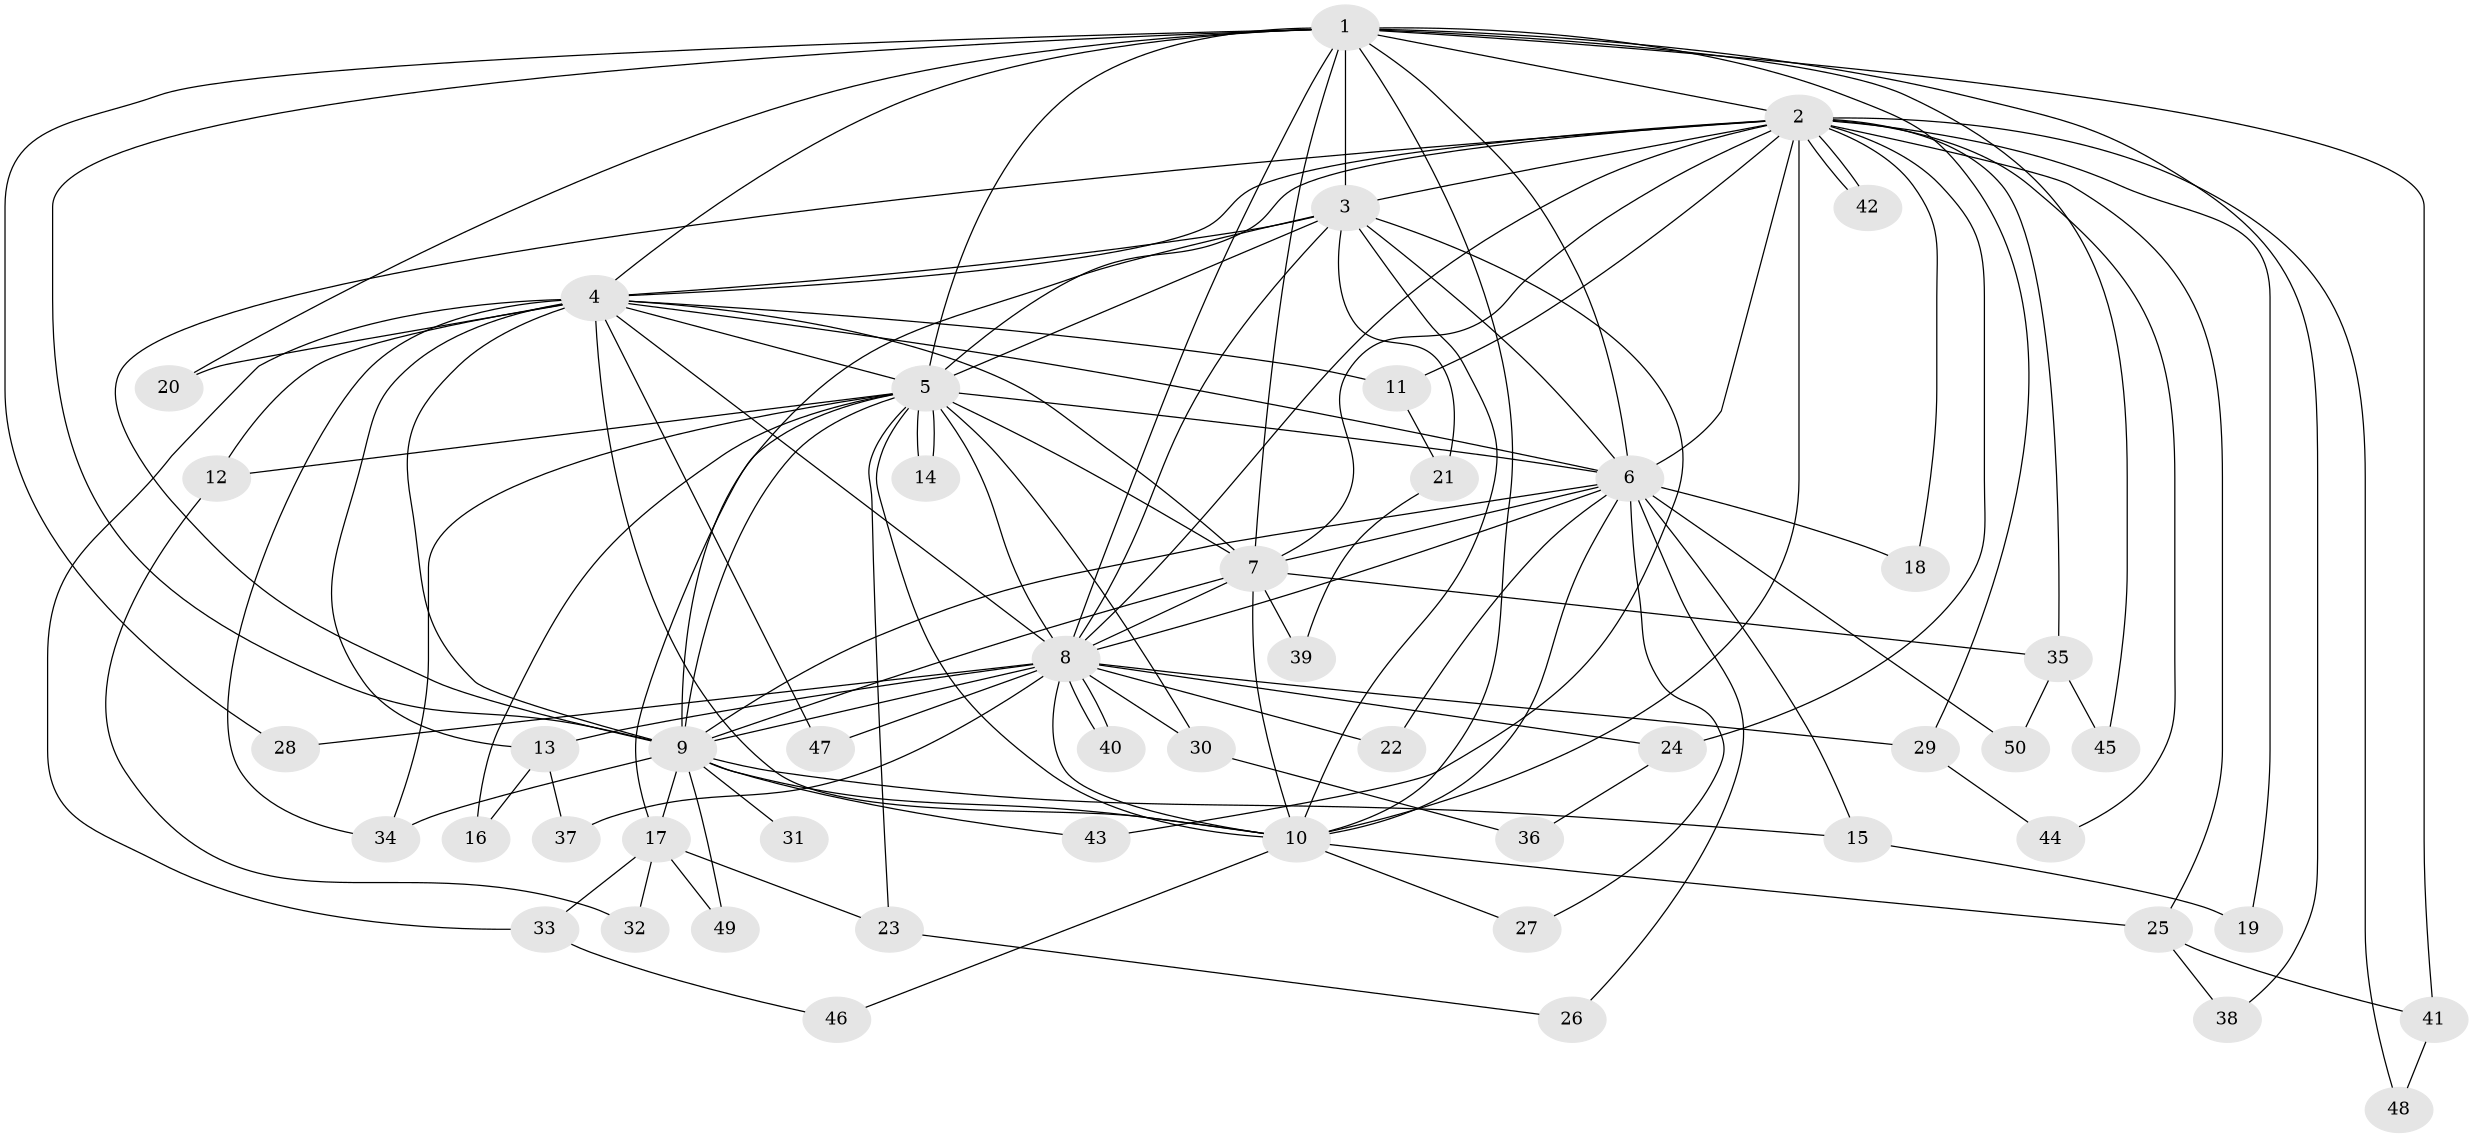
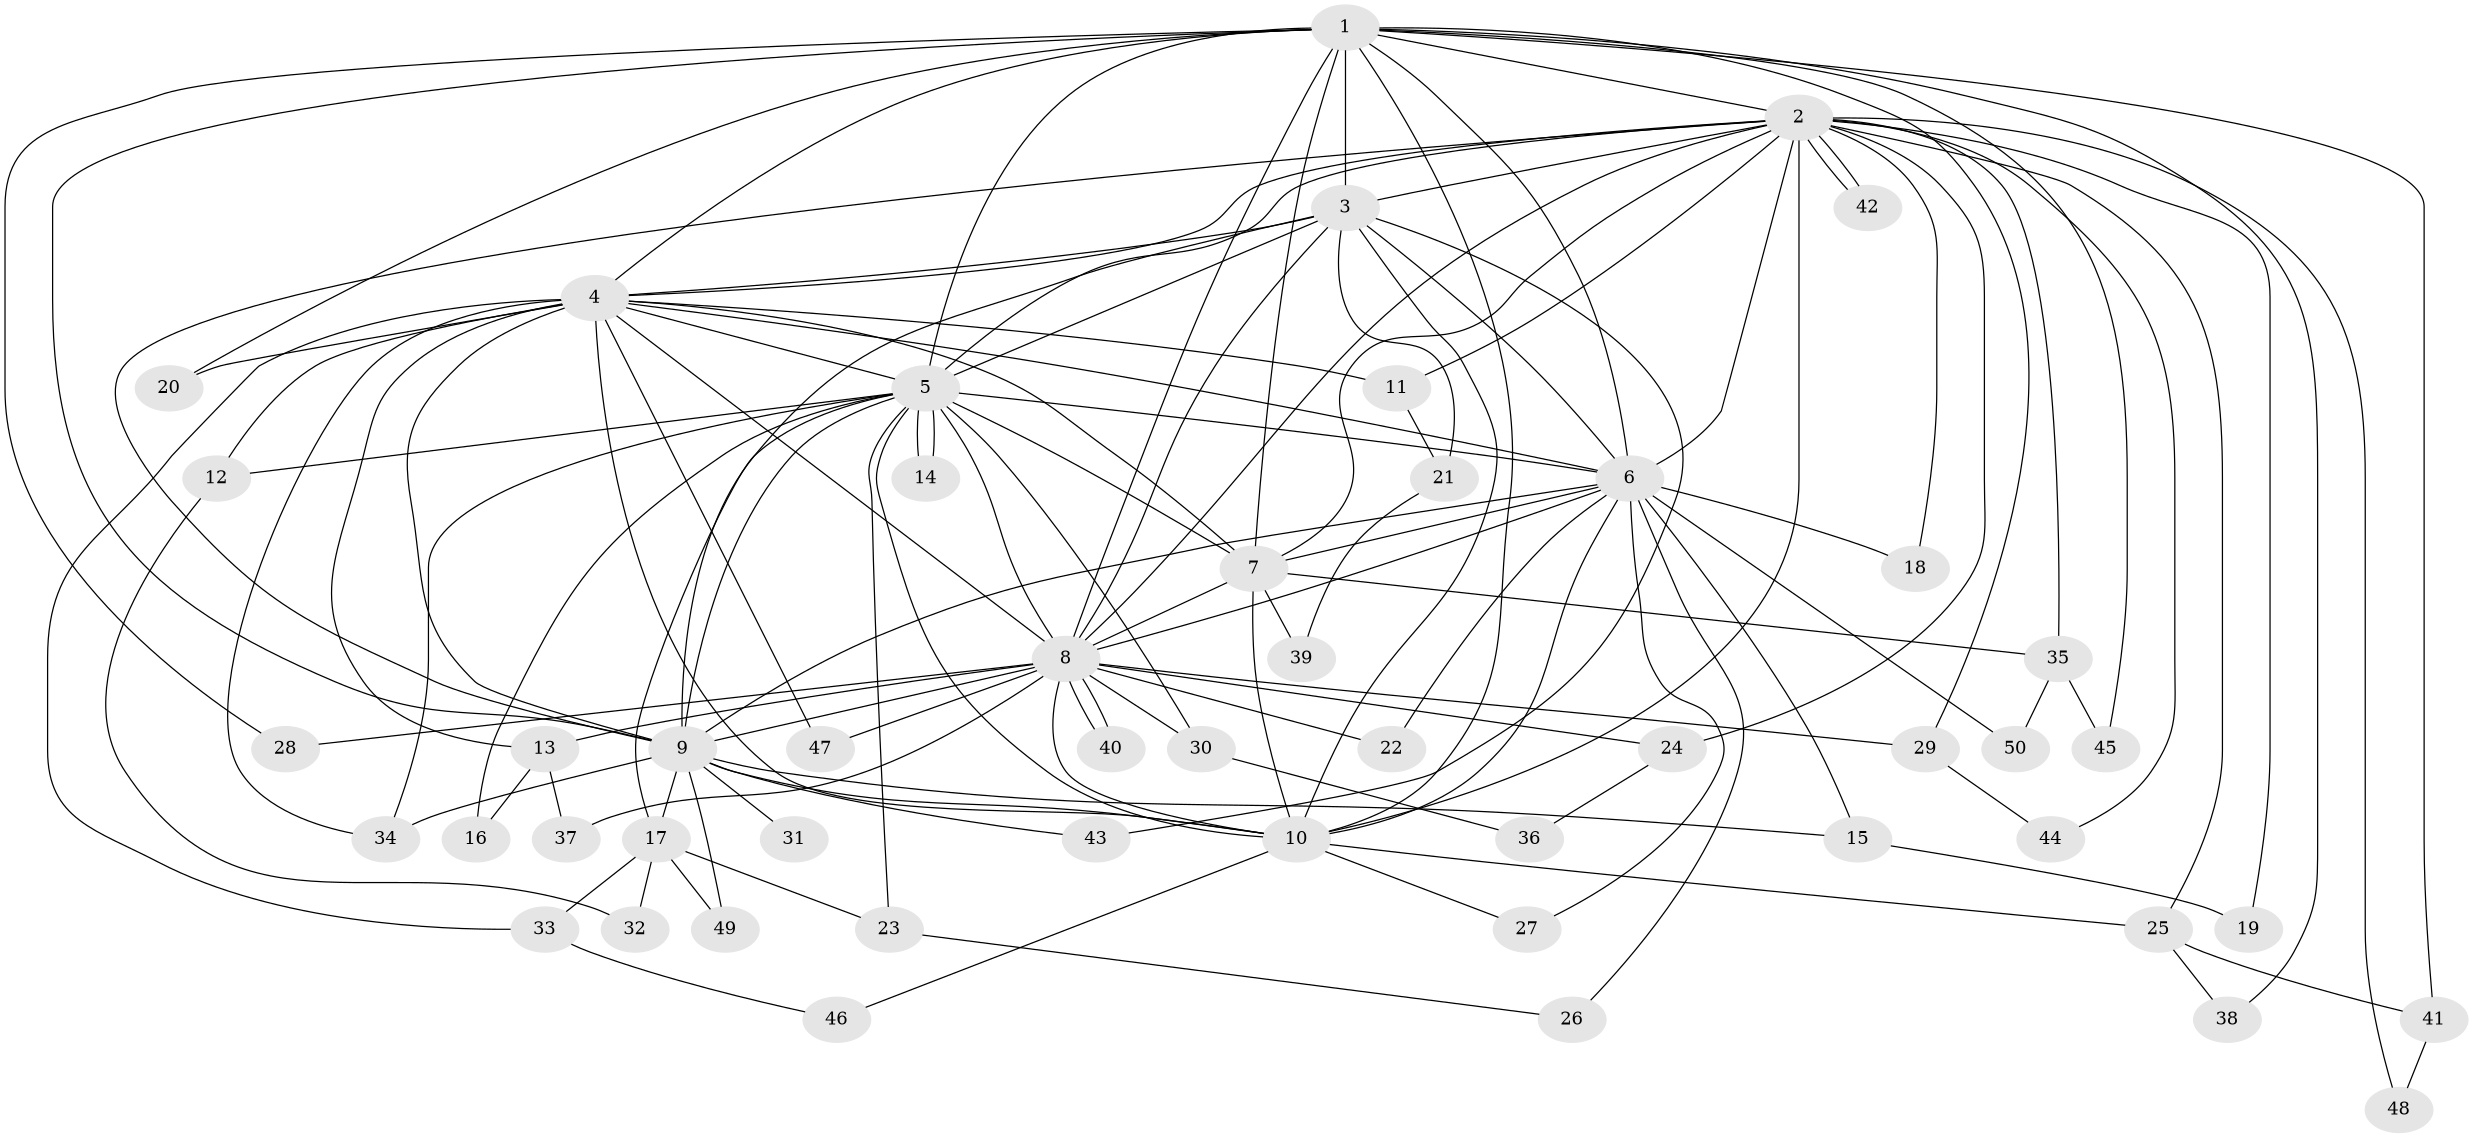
edge "7" -- "9": removed
